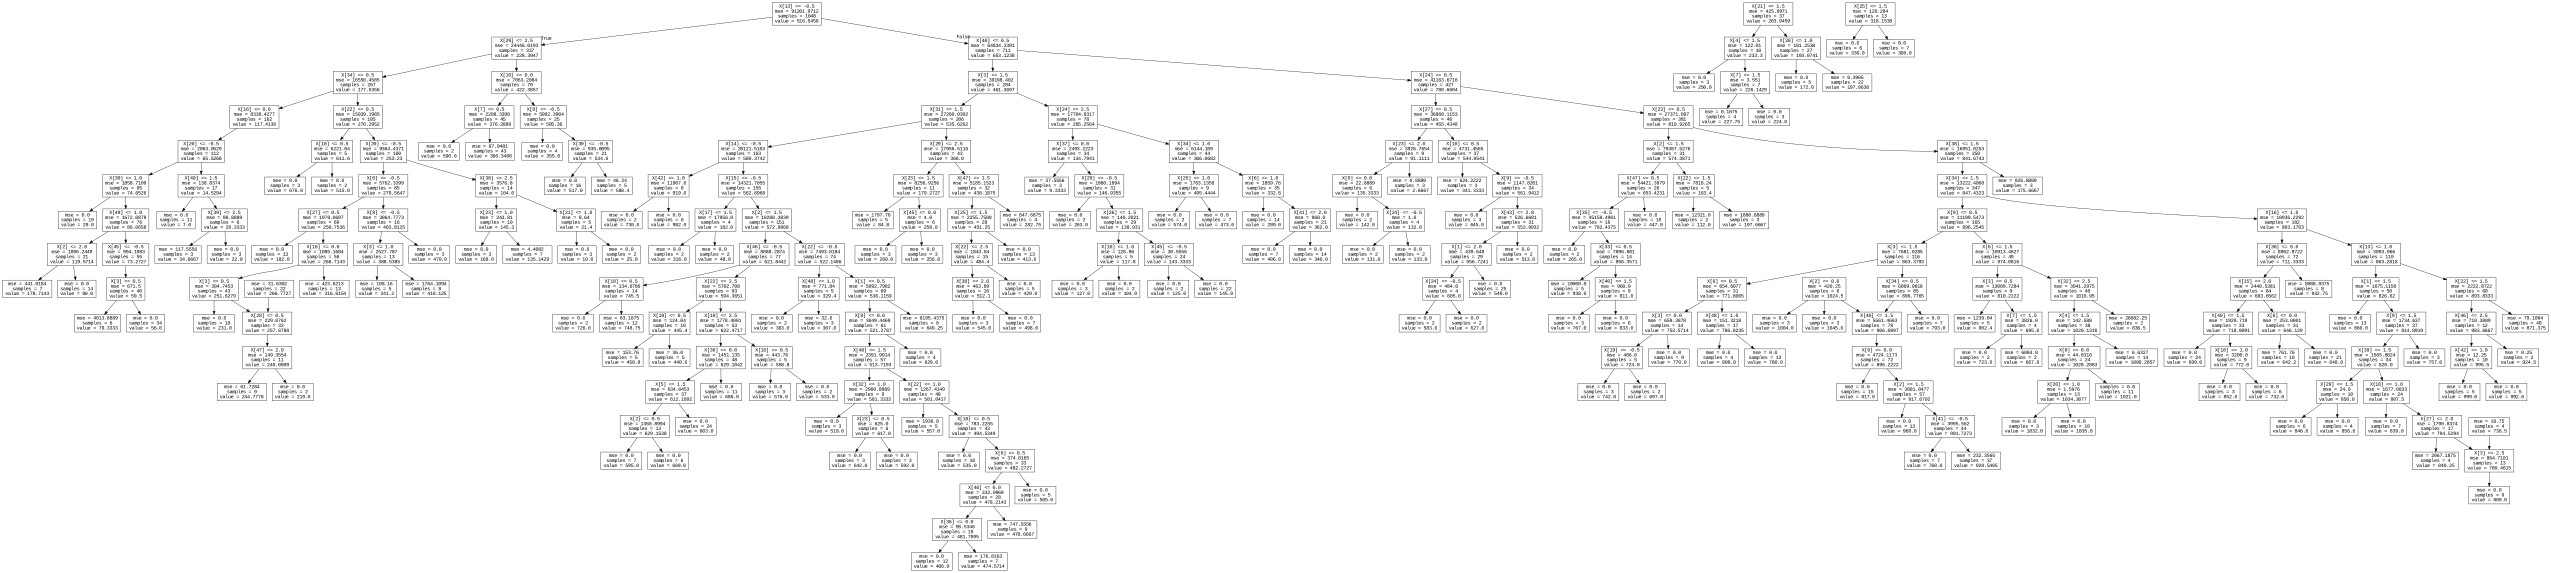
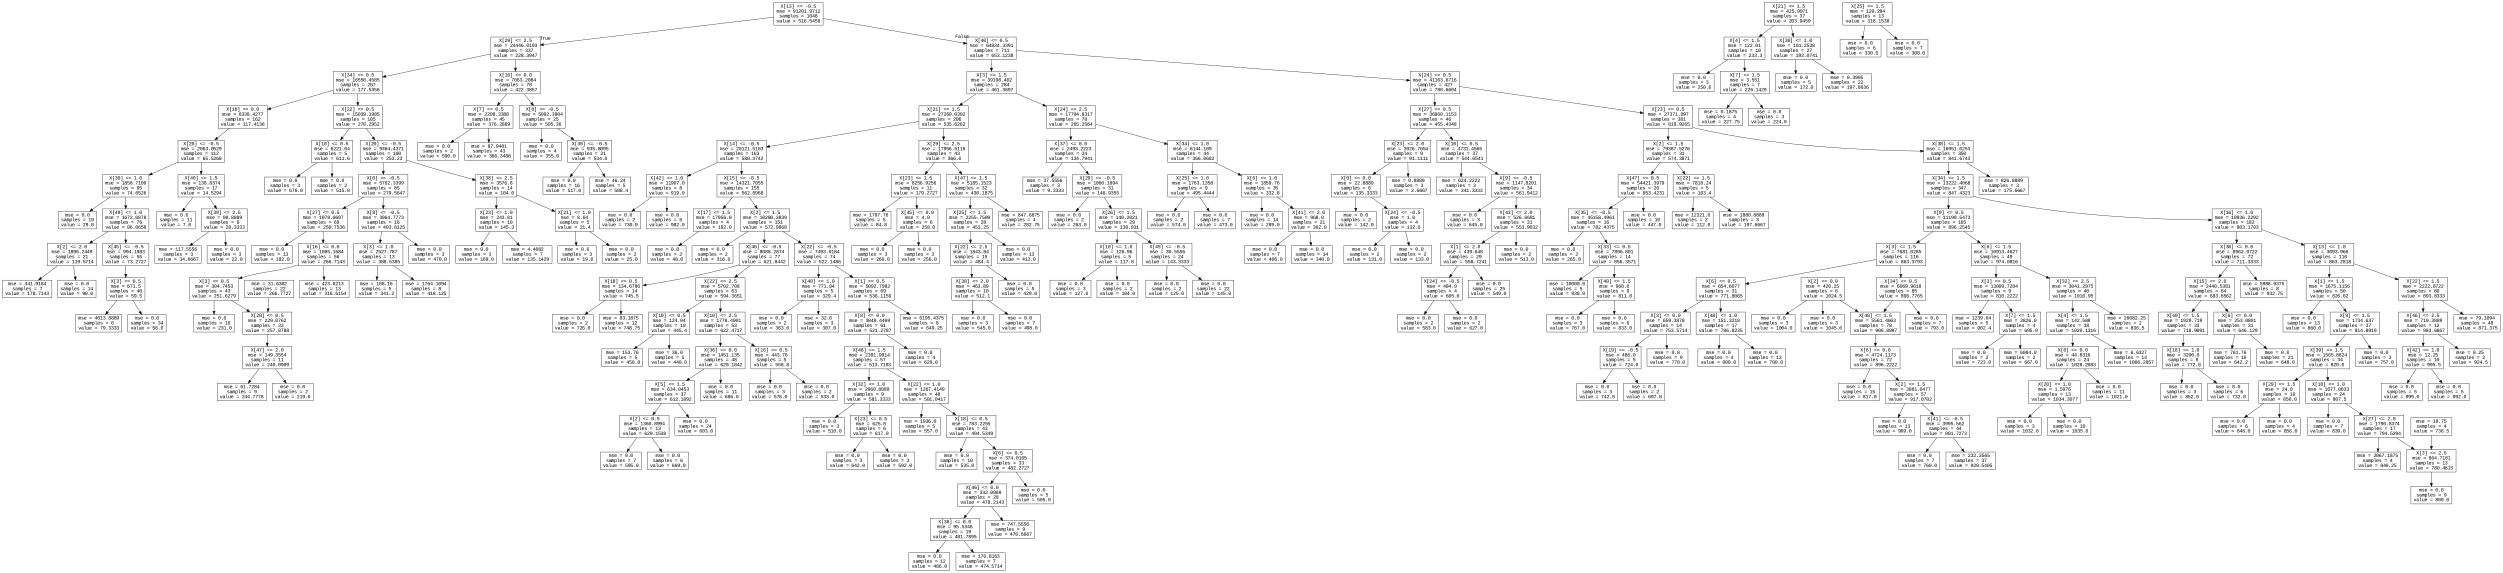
edge "X[17] <= 1.5 mse = 17956.0 samples = 4 value = 182.0" -> "mse = 0.0 samples = 2 value = 316.0": now "X[2] <= 1.5 mse = 10280.3839 samples = 151 value = 572.9868" -> "mse = 0.0 samples = 2 value = 316.0"
node "mse = 0.0 samples = 24 value = 699.0": removed
node "samples = 0.0 samples = 11 value = 1021.0": label "samples = 0.0 samples = 11 value = 1021.0" -> "mse = 0.0 samples = 11 value = 1021.0"
